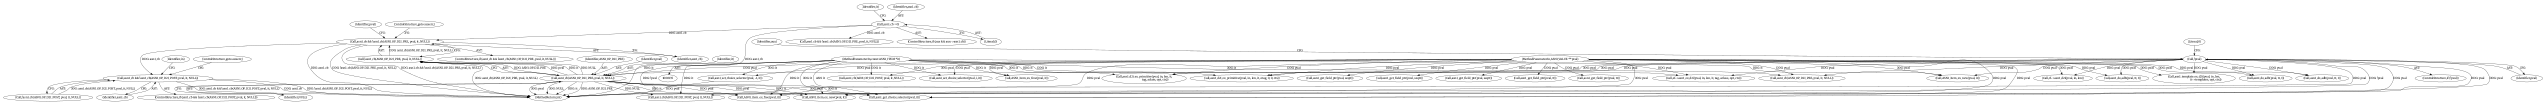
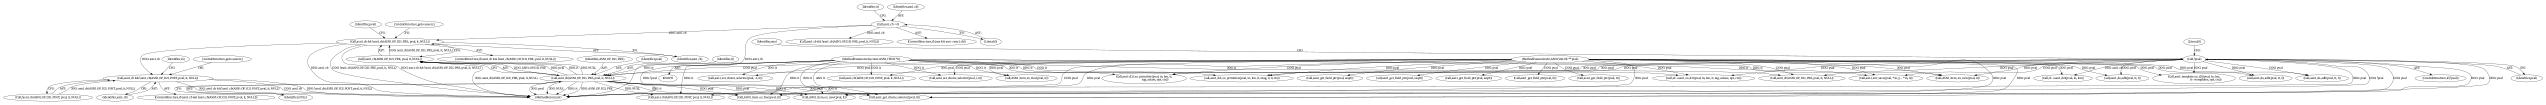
edge "(Call,!pval)" -> "(Call,cf->asn1_d2i(pval, in, len))": label "DDG: pval" -> "DDG: asn1_cb"
node "(Call,asn1_enc_save(pval, *in, p - *in, it))": added
edge "(Call,asn1_set_choice_selector(pval, -1, it))" -> "(MethodReturn,int)": now "(MethodParameterIn,ASN1_VALUE **pval)" -> "(MethodReturn,int)"
